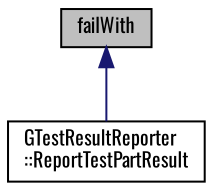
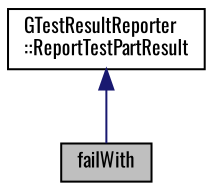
edge "GTestResultReporter ::ReportTestPartResult" -> "failWith": reversed
